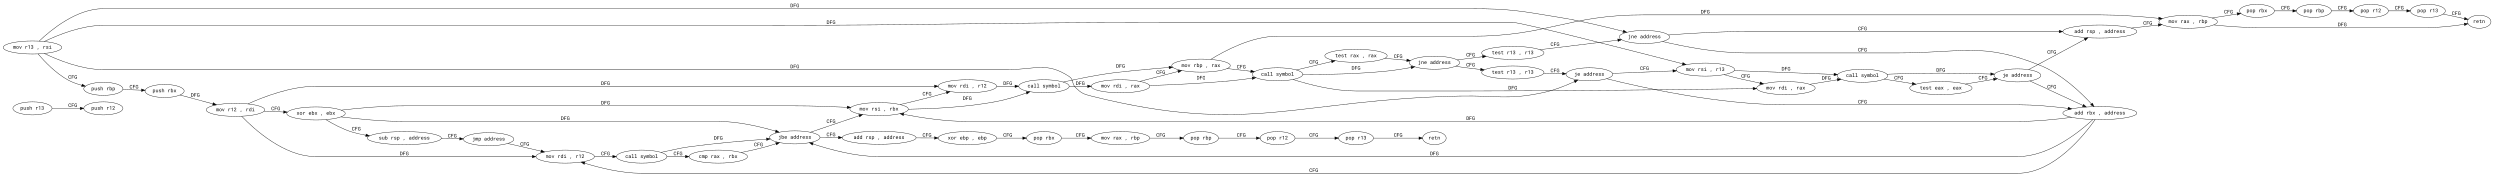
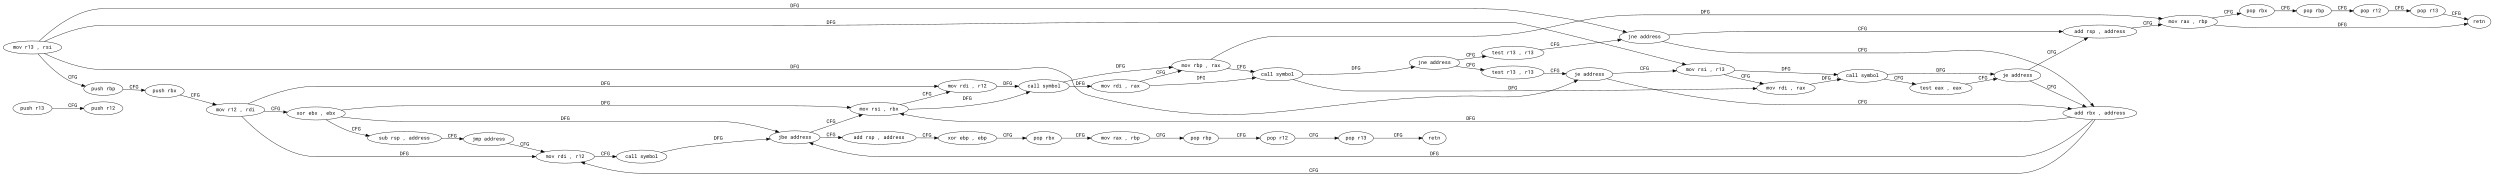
node "test rax , rax": removed
edge "push rbx" -> "mov r12 , rdi": label "DFG" -> "CFG"
node "cmp rax , rbx": removed
